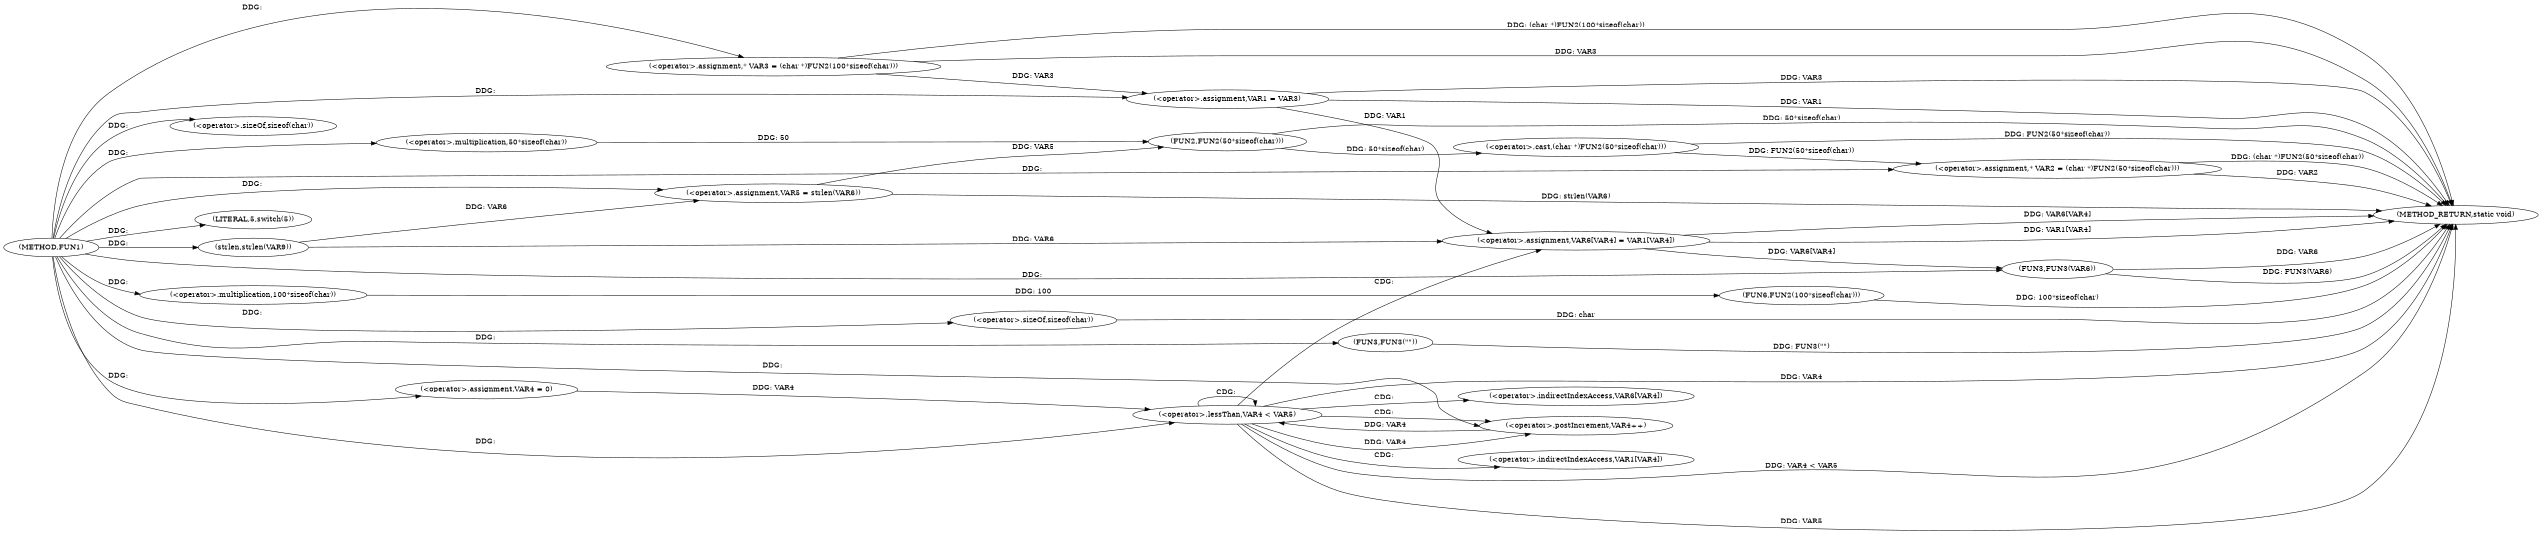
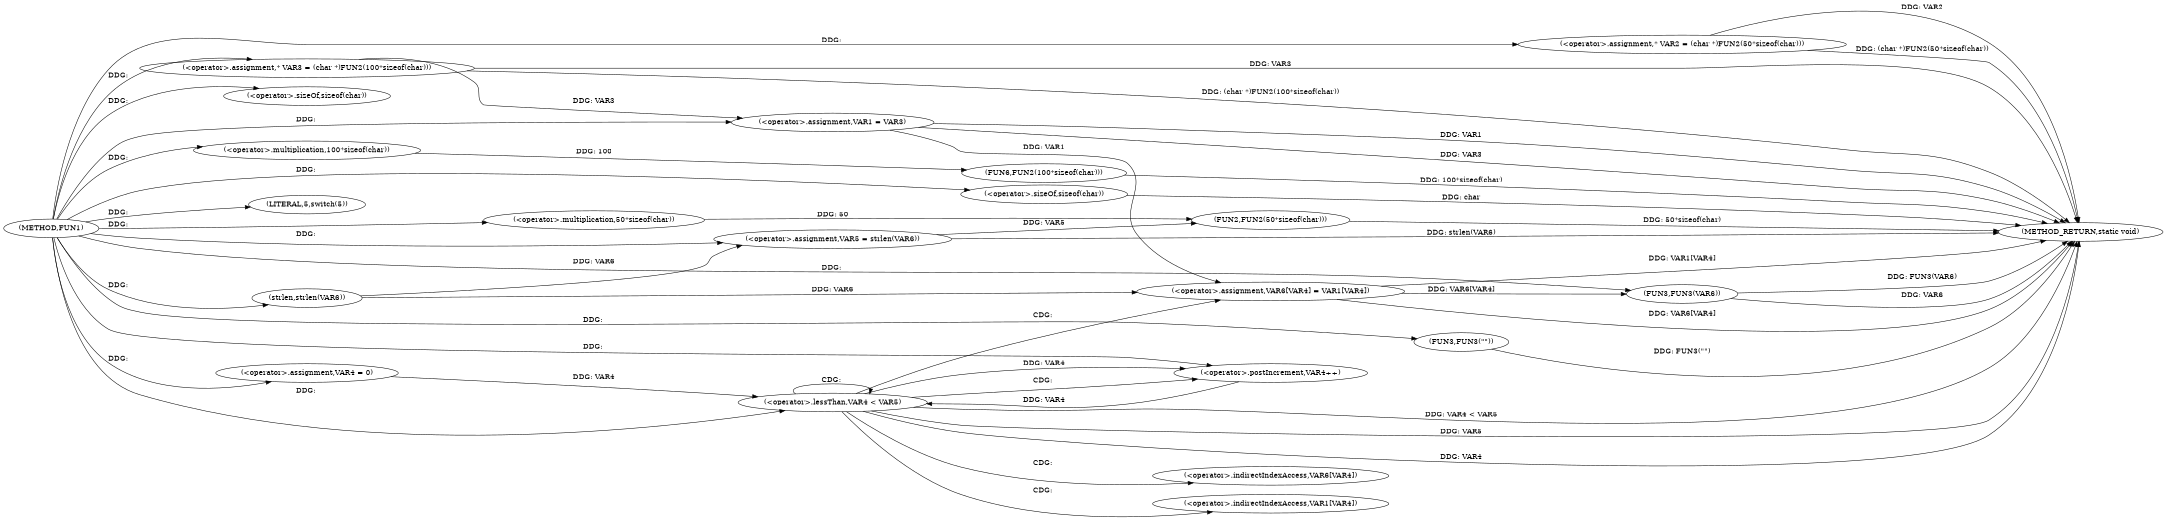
node "(<operator>.cast,(char *)FUN2(50*sizeof(char)))": removed
node "(strlen,strlen(VAR9))": label "(strlen,strlen(VAR9))" -> "(strlen,strlen(VAR6))"
